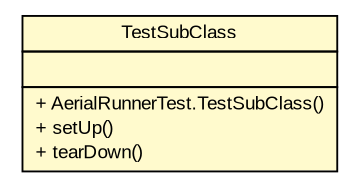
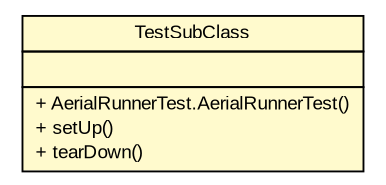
node "TestSubClass": text "+ AerialRunnerTest.TestSubClass()" -> "+ AerialRunnerTest.AerialRunnerTest()"
